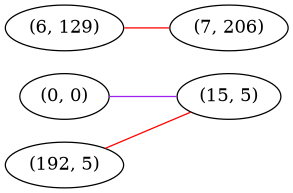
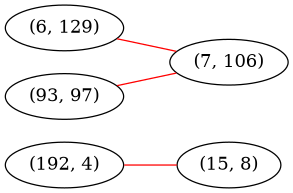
node "(7, 206)": label "(7, 206)" -> "(7, 106)"
node "(0, 0)": removed
node "(93, 97)": added
node "(15, 5)": label "(15, 5)" -> "(15, 8)"
node "(192, 5)": label "(192, 5)" -> "(192, 4)"
